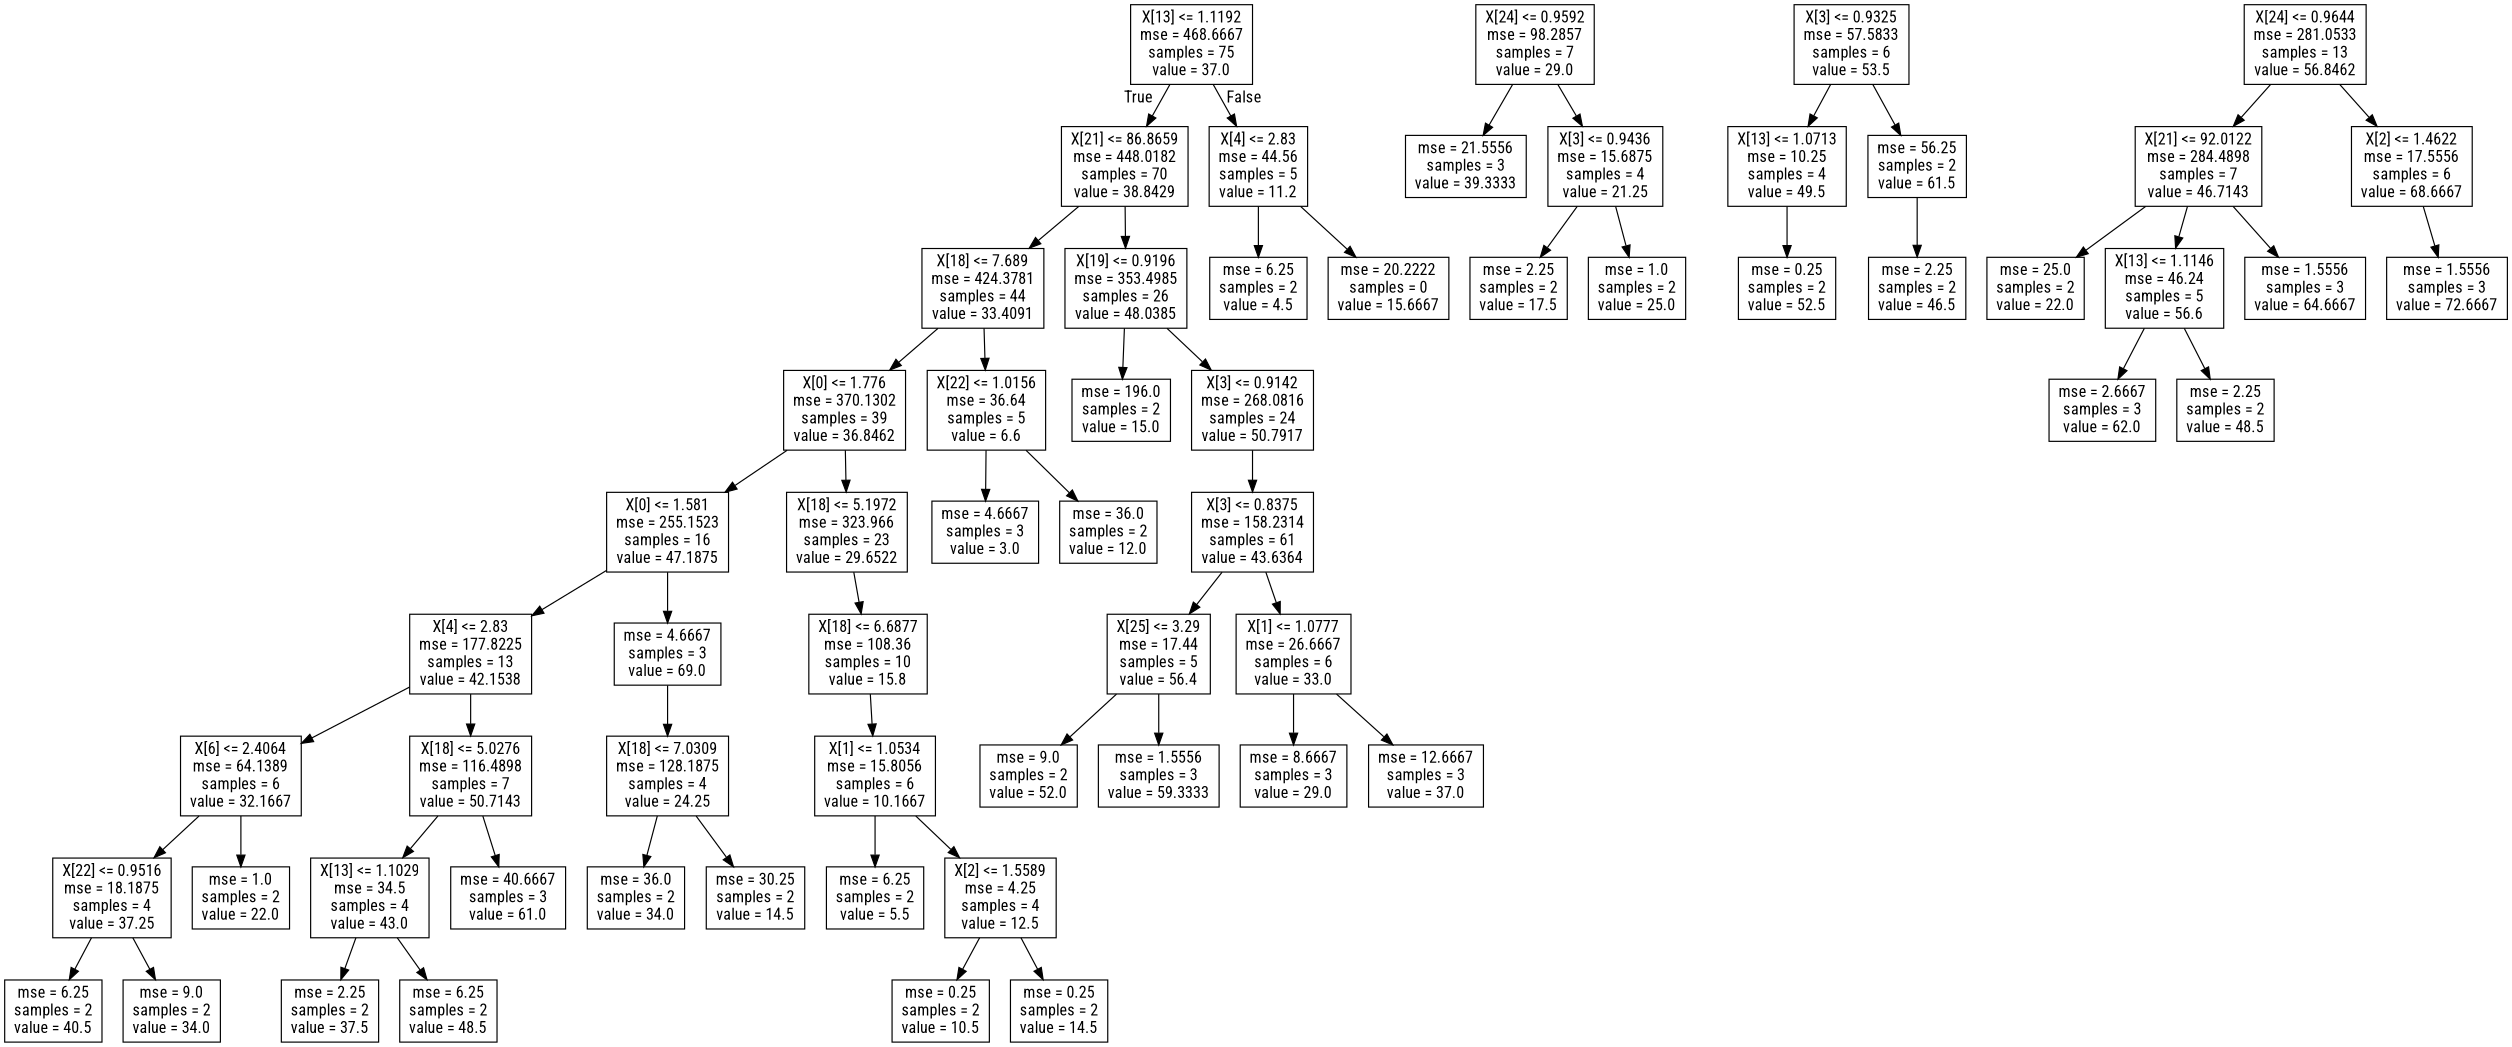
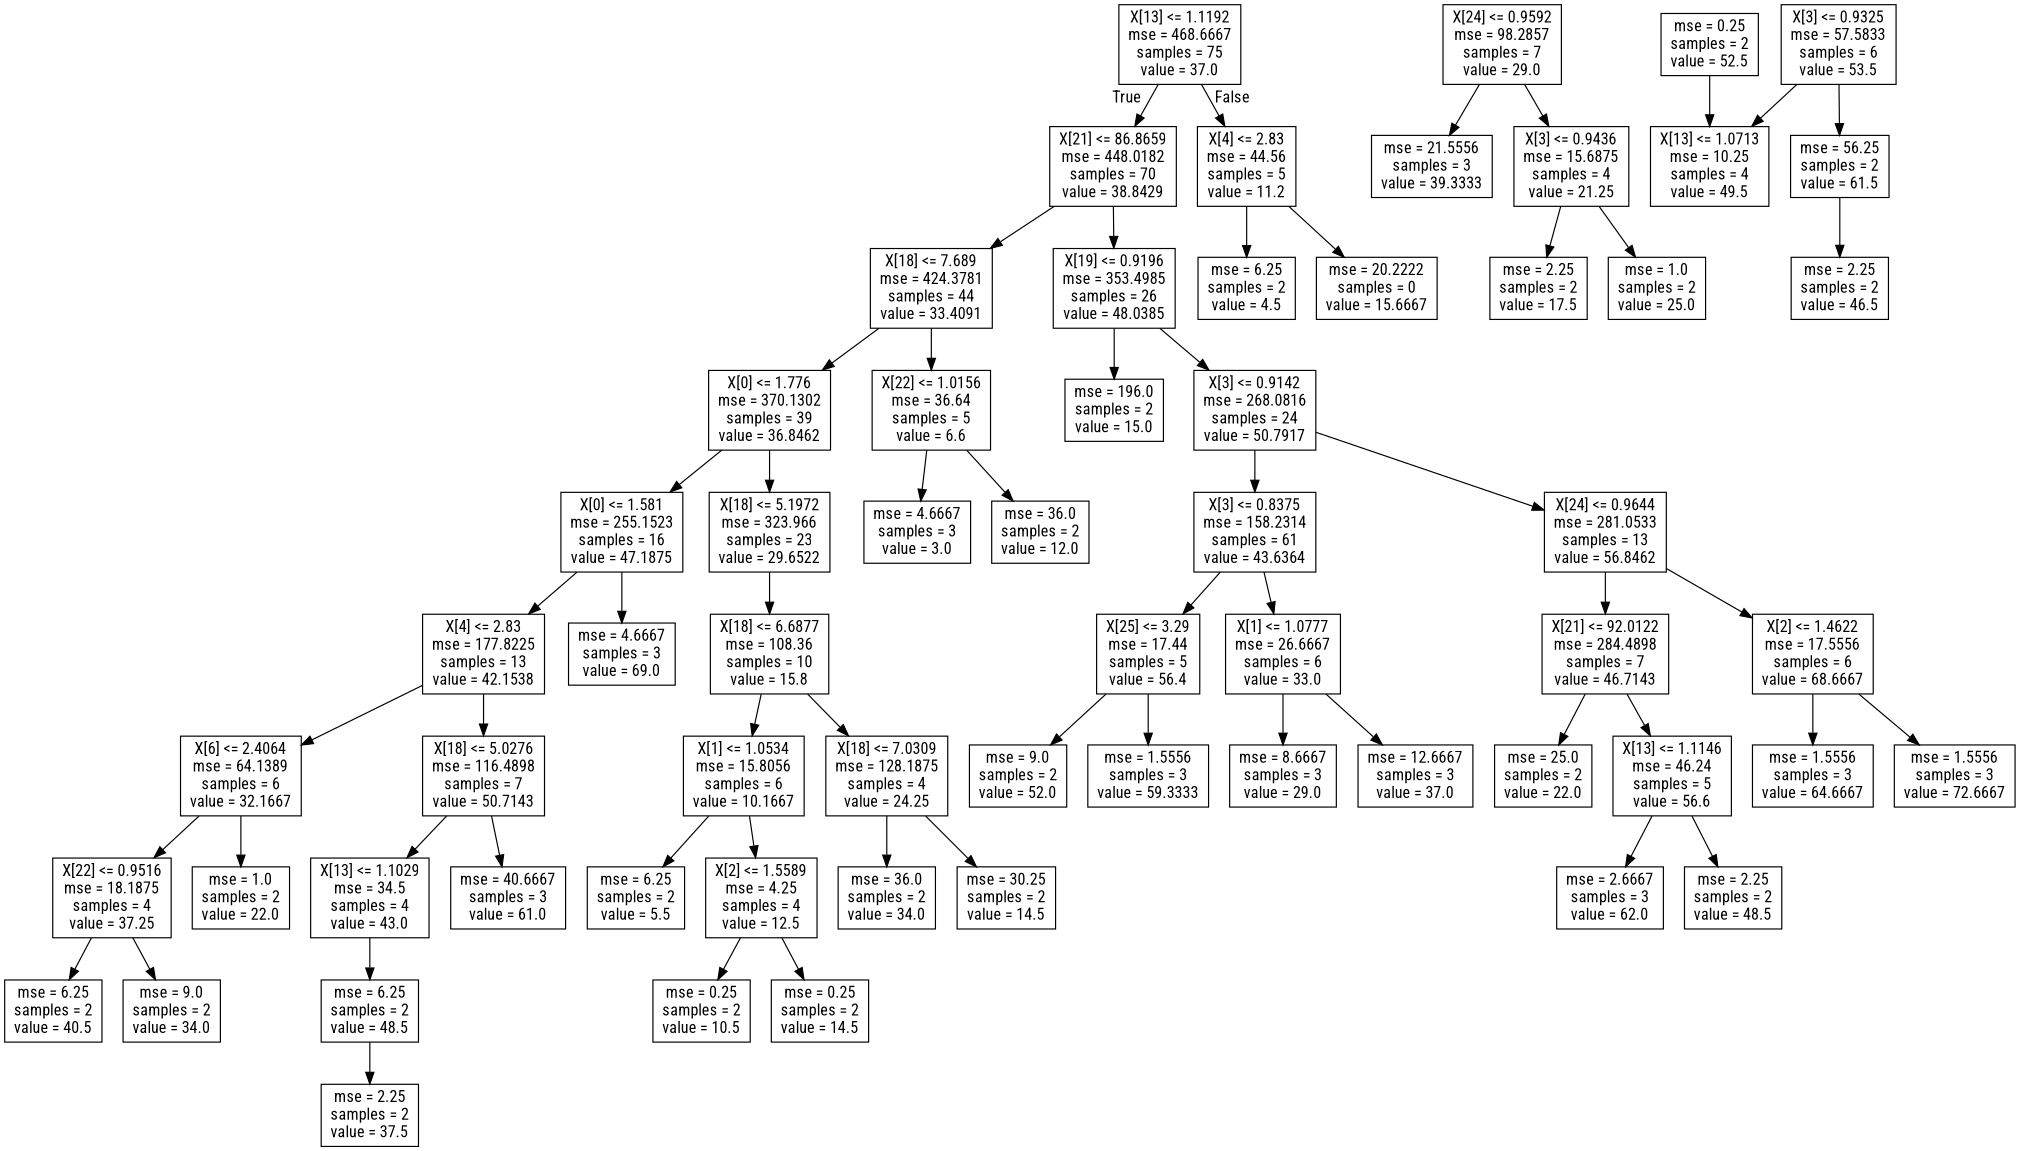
edge "X[13] <= 1.0713 mse = 10.25 samples = 4 value = 49.5" -> "mse = 0.25 samples = 2 value = 52.5": reversed
edge "X[21] <= 92.0122 mse = 284.4898 samples = 7 value = 46.7143" -> "mse = 1.5556 samples = 3 value = 64.6667": now "X[2] <= 1.4622 mse = 17.5556 samples = 6 value = 68.6667" -> "mse = 1.5556 samples = 3 value = 64.6667"
edge "X[3] <= 0.9142 mse = 268.0816 samples = 24 value = 50.7917" -> "X[24] <= 0.9644 mse = 281.0533 samples = 13 value = 56.8462": added
edge "mse = 4.6667 samples = 3 value = 69.0" -> "X[18] <= 7.0309 mse = 128.1875 samples = 4 value = 24.25": now "X[18] <= 6.6877 mse = 108.36 samples = 10 value = 15.8" -> "X[18] <= 7.0309 mse = 128.1875 samples = 4 value = 24.25"
edge "X[13] <= 1.1029 mse = 34.5 samples = 4 value = 43.0" -> "mse = 2.25 samples = 2 value = 37.5": now "mse = 6.25 samples = 2 value = 48.5" -> "mse = 2.25 samples = 2 value = 37.5"
